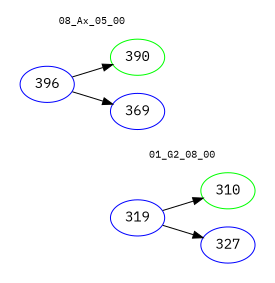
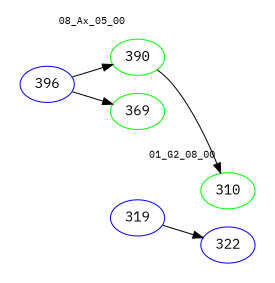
node "369": color blue -> green
edge "319" -> "310": now "390" -> "310"
node "327": label "327" -> "322"
